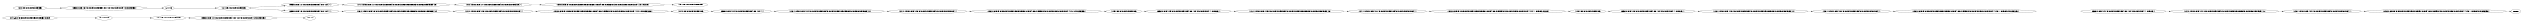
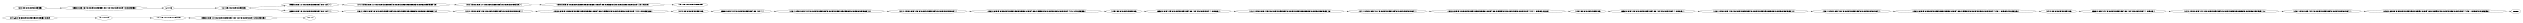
node "$r21 = new java.lang.StringBuilder": added
